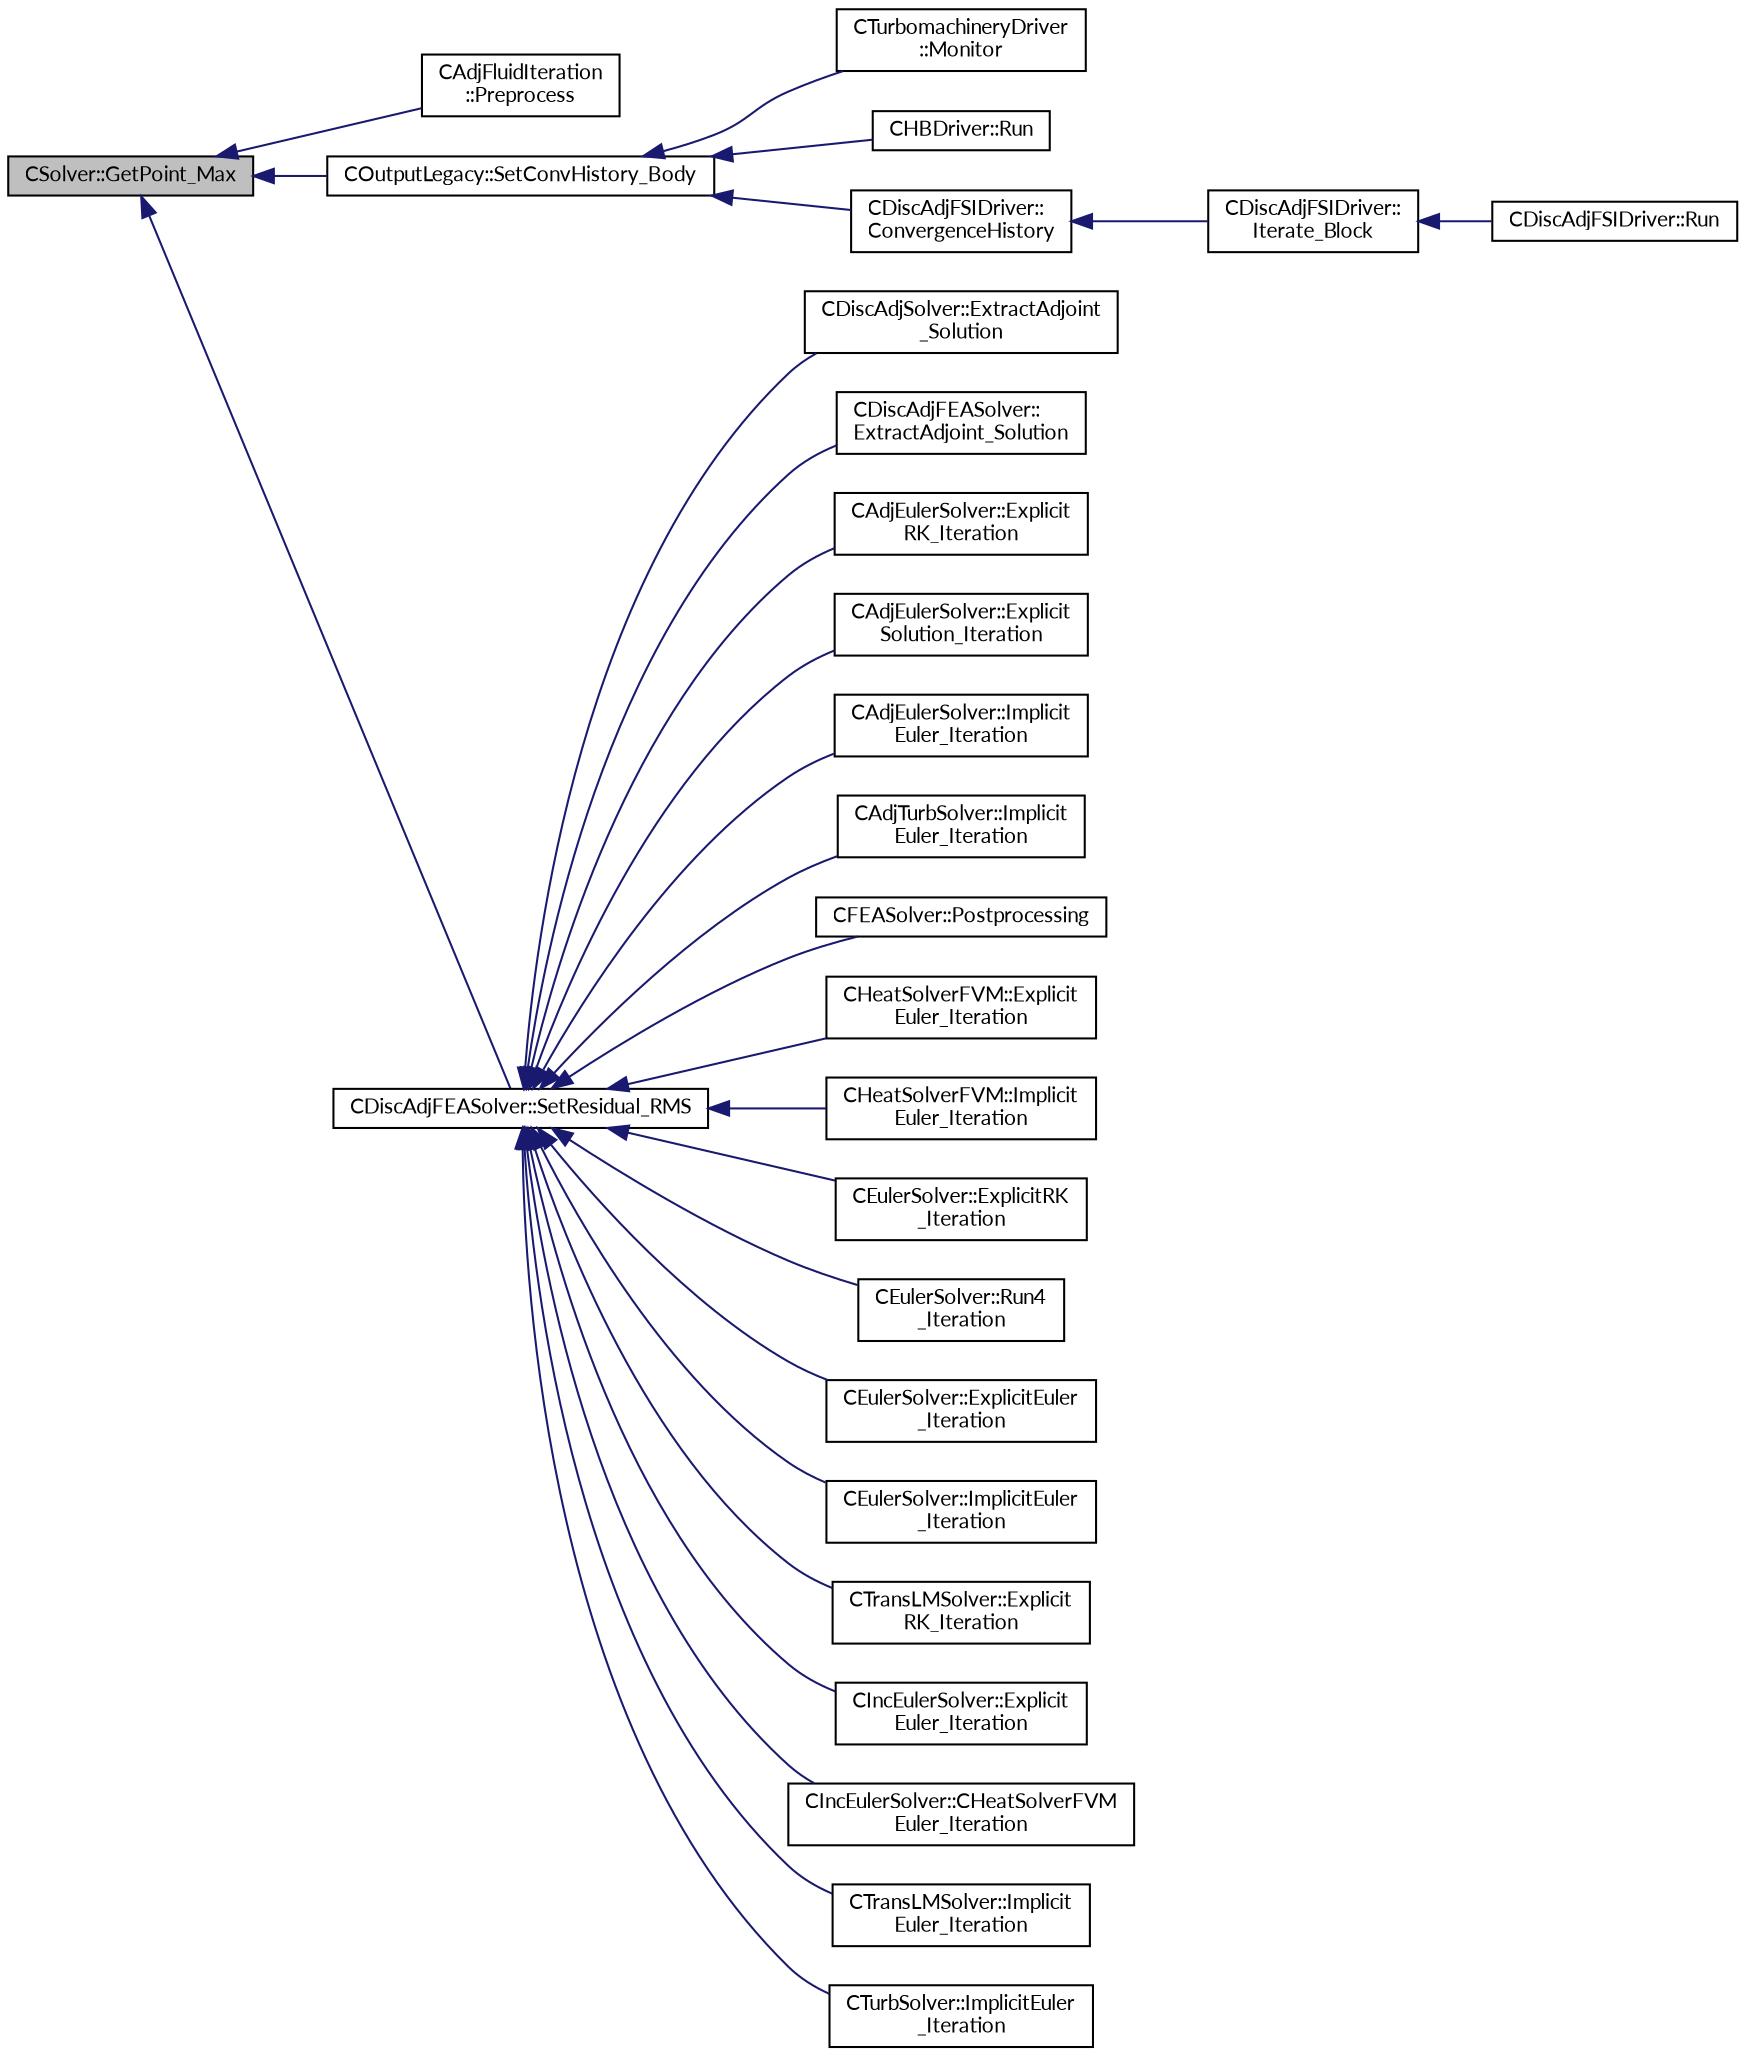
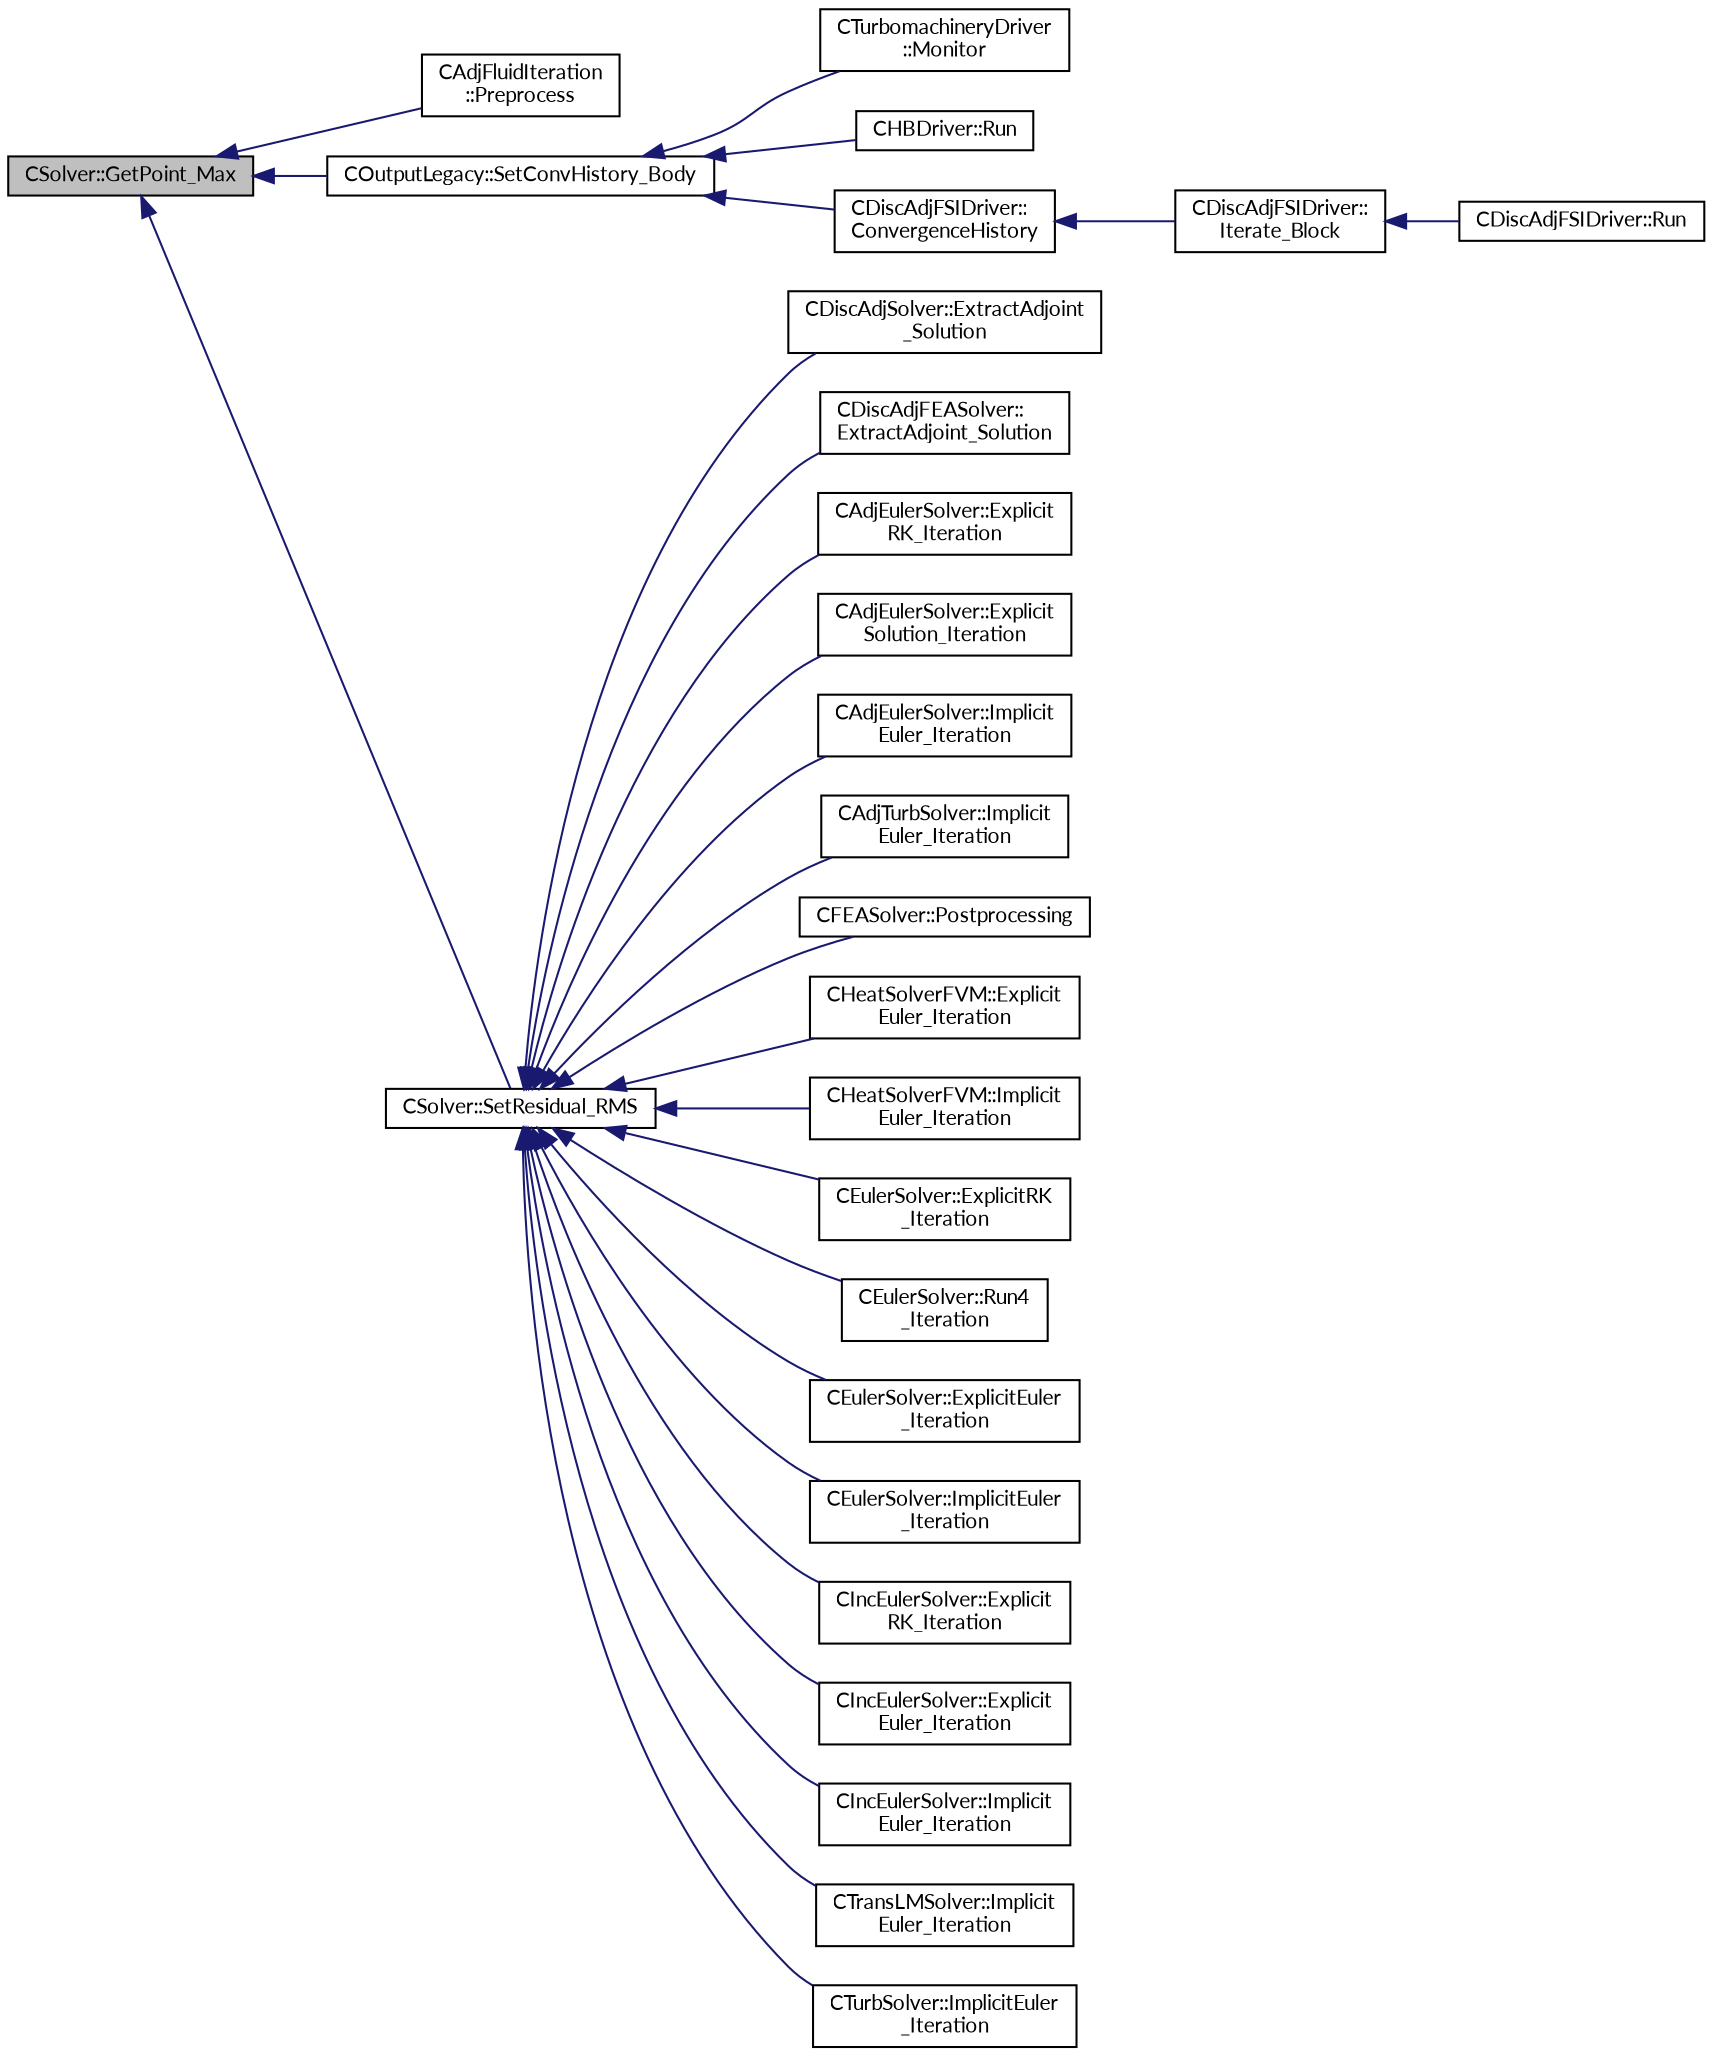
node "CDiscAdjFEASolver::SetResidual_RMS": label "CDiscAdjFEASolver::SetResidual_RMS" -> "CSolver::SetResidual_RMS"
node "CTransLMSolver::Explicit RK_Iteration": label "CTransLMSolver::Explicit RK_Iteration" -> "CIncEulerSolver::Explicit RK_Iteration"
node "CIncEulerSolver::CHeatSolverFVM Euler_Iteration": label "CIncEulerSolver::CHeatSolverFVM Euler_Iteration" -> "CIncEulerSolver::Implicit Euler_Iteration"
